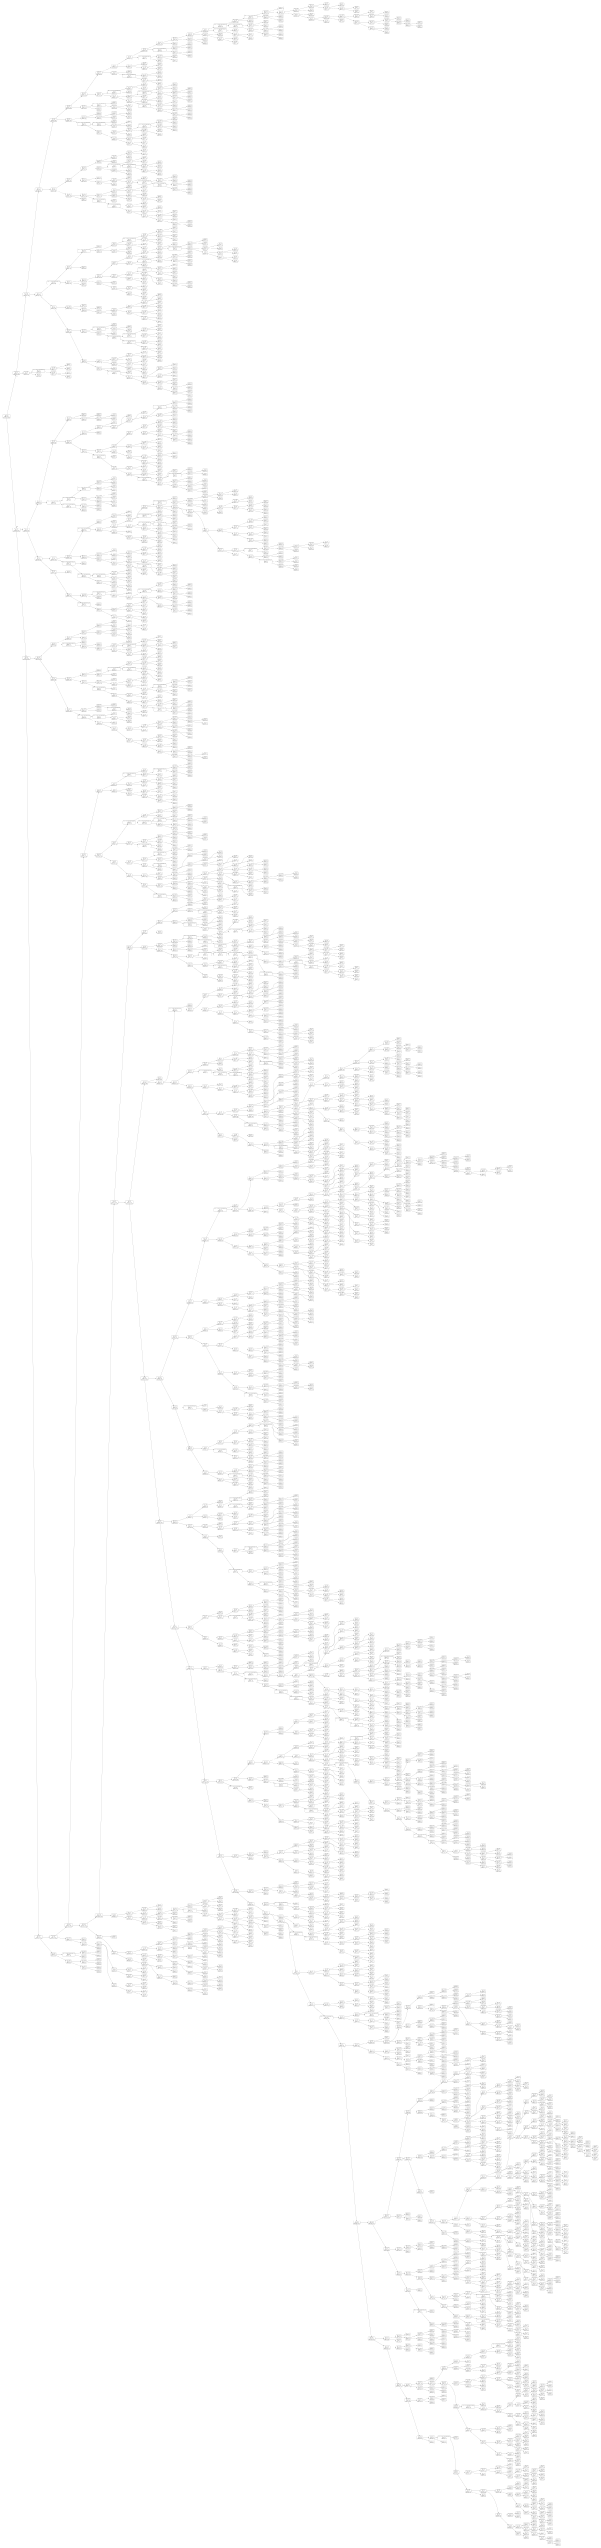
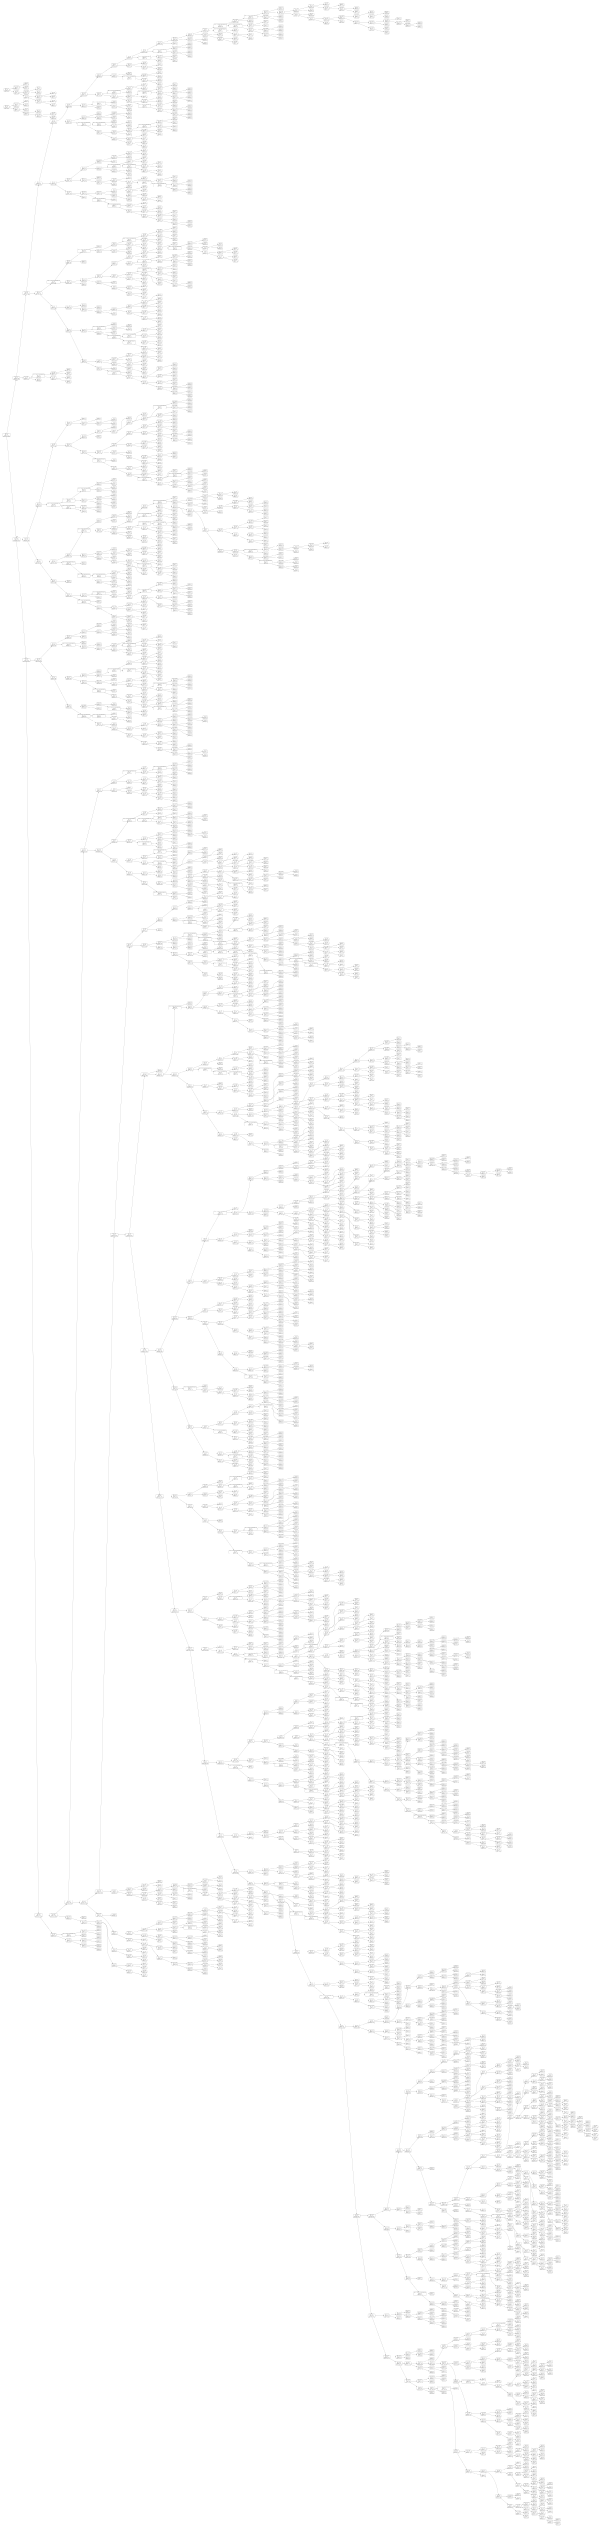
node "84 <= -0.6 gini = 0.5 samples = 15 value = [13, 11]": removed
